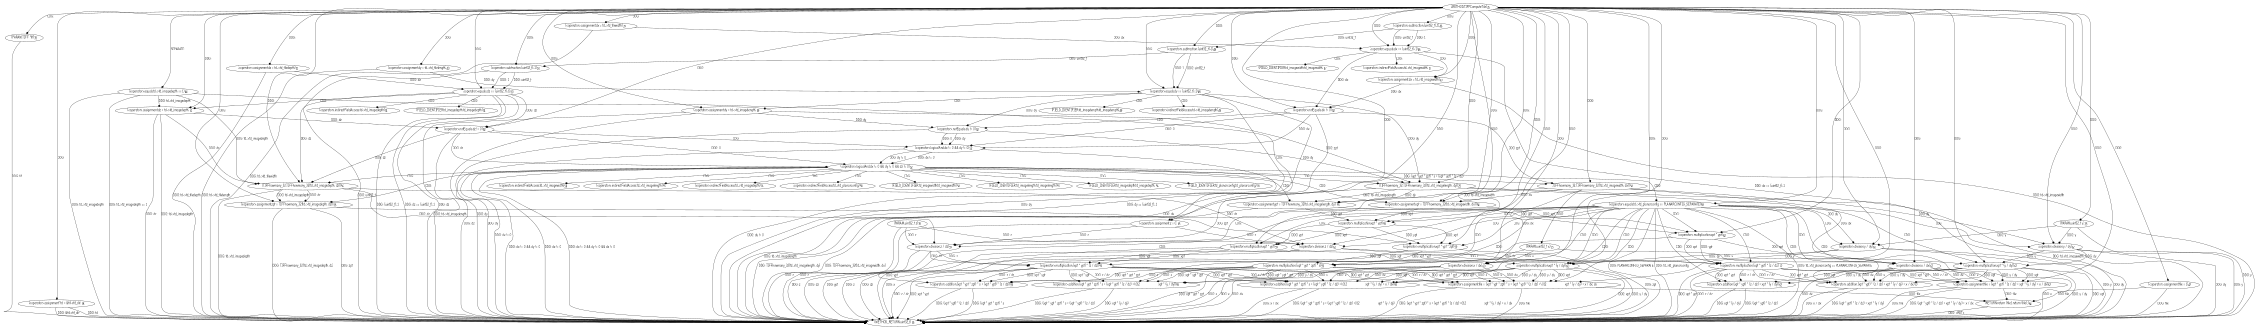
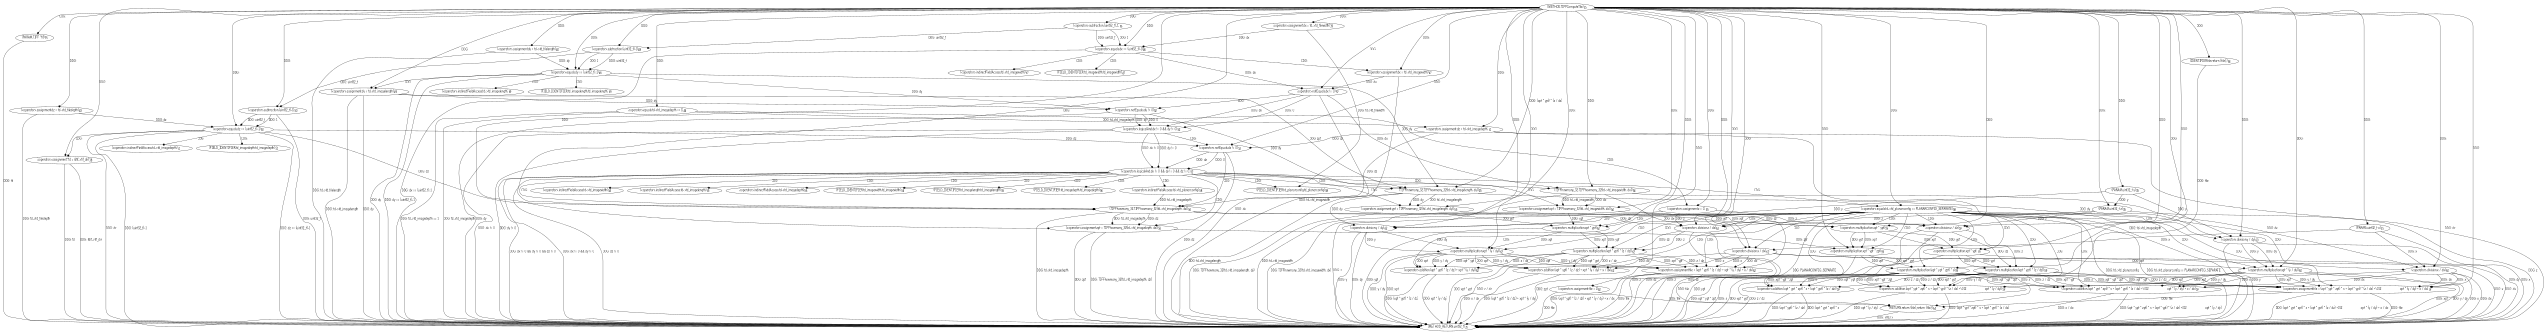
edge "(METHOD,TIFFComputeTile)" -> "(PARAM,uint32_t z)": added, label "DDG:"
edge "(METHOD,TIFFComputeTile)" -> "(<operator>.equals,td->td_imagedepth == 1)": label "SEPARATE: " -> "DDG: "
node "(IDENTIFIER,tile,return (tile);)": added
node "(<operator>.assignment,dz = td->td_tiledepth)": text "41" -> "43"
edge "(<operator>.equals,dz == (uint32_t)-1)" -> "(<operator>.assignment,dz = td->td_imagedepth)": now "(<operator>.equals,dz == (uint32_t)-1)" -> "(<operator>.assignment,*td = &tif->tif_dir)"
edge "(METHOD,TIFFComputeTile)" -> "(TIFFhowmany_32,TIFFhowmany_32(td->td_imagelength, dy))": label "DDG: " -> "DDG: (xpt * ypt) * (z / dz)"
edge "(<operator>.equals,td->td_imagedepth == 1)" -> "(TIFFhowmany_32,TIFFhowmany_32(td->td_imagedepth, dz))": now "(<operator>.indirectFieldAccess,td->td_planarconfig)" -> "(TIFFhowmany_32,TIFFhowmany_32(td->td_imagedepth, dz))"
edge "(<operator>.notEquals,dz != 0)" -> "(<operator>.logicalAnd,dx != 0 && dy != 0)": reversed
edge "(<operator>.notEquals,dx != 0)" -> "(TIFFhowmany_32,TIFFhowmany_32(td->td_imagewidth, dx))": label "DDG: zpt" -> "DDG: dx"
edge "(<operator>.notEquals,dz != 0)" -> "(TIFFhowmany_32,TIFFhowmany_32(td->td_imagedepth, dz))": label "DDG: dz" -> "CDG: "
edge "(<operator>.logicalAnd,dx != 0 && dy != 0 && dz != 0)" -> "(<operator>.indirectFieldAccess,td->td_planarconfig)": arrowhead dot -> diamond
edge "(<operator>.logicalAnd,dx != 0 && dy != 0 && dz != 0)" -> "(TIFFhowmany_32,TIFFhowmany_32(td->td_imagewidth, dx))": label "DDG: (xpt * ypt * zpt) * s + (xpt * ypt) * (z / dz)" -> "CDG: "
edge "(TIFFhowmany_32,TIFFhowmany_32(td->td_imagewidth, dx))" -> "(PARAM,uint32_t x)": now "(METHOD,TIFFComputeTile)" -> "(PARAM,uint32_t x)"
edge "(<operator>.assignment,dx = td->td_tilewidth)" -> "(METHOD_RETURN,uint32_t)": now "(<operator>.assignment,dx = td->td_tilewidth)" -> "(FIELD_IDENTIFIER,td_planarconfig,td_planarconfig)"
edge "(PARAM,uint32_t y)" -> "(METHOD_RETURN,uint32_t)": now "(PARAM,uint32_t y)" -> "(PARAM,uint32_t z)"
